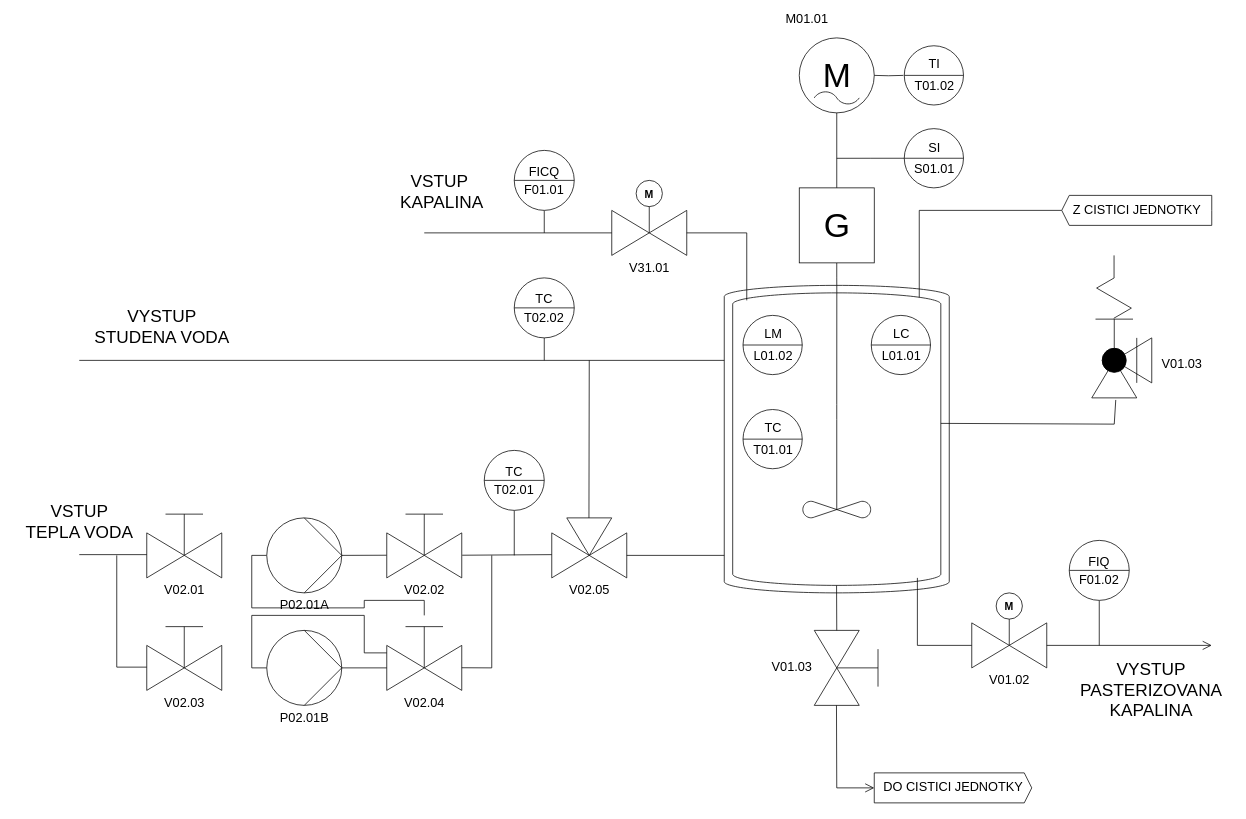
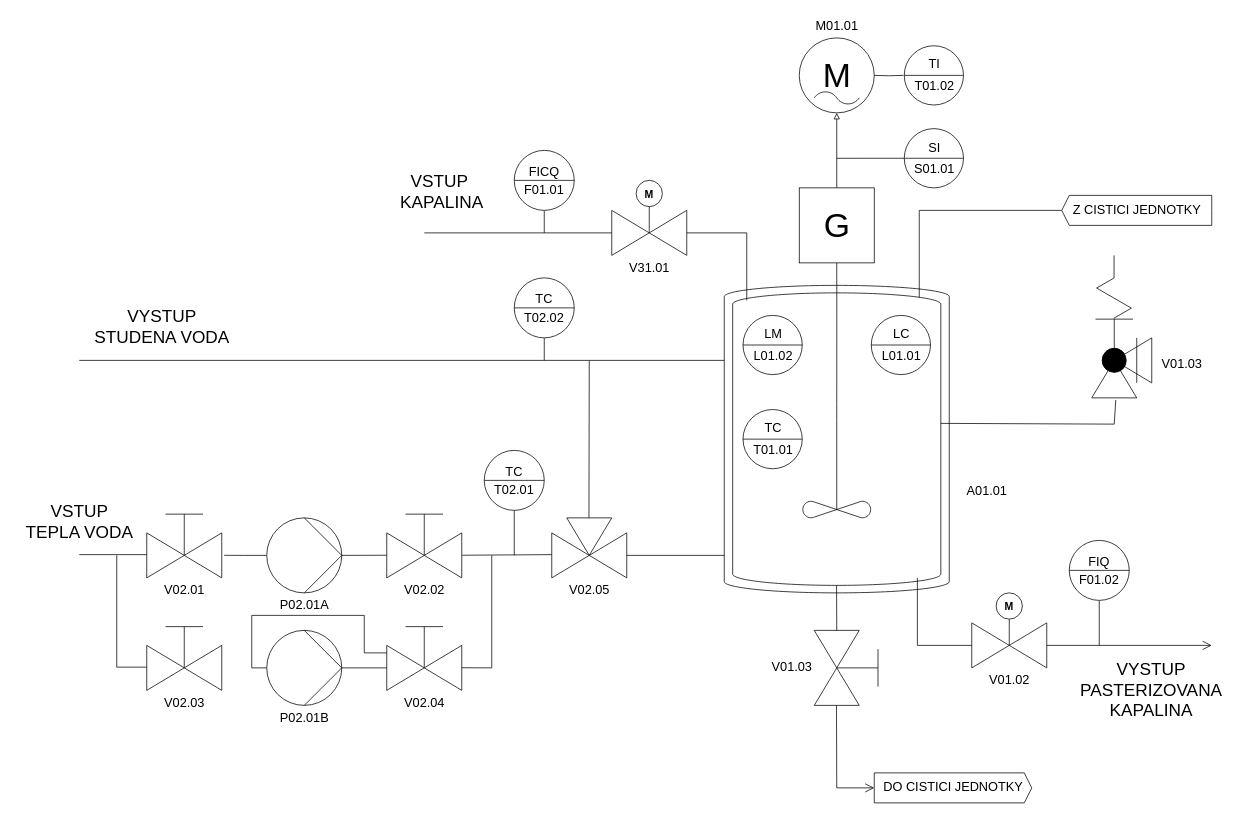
node "M01.01": moved (807, 19) -> (837, 27)
edge "M" -- "G": arrowhead none -> block
node "A01.01": added
edge "P02.01A" -- "V02.04": now "P02.01A" -- "V02.01"
